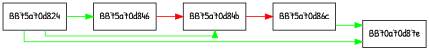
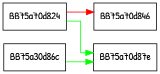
edge "BB75a70d824" -> "BB75a70d846": color green -> red
node "BB75a70d84b": removed
node "BB75a70d86c": label "BB75a70d86c" -> "BB75a30d86c"
node "BB70a70d87e": label "BB70a70d87e" -> "BB75a70d87e"
